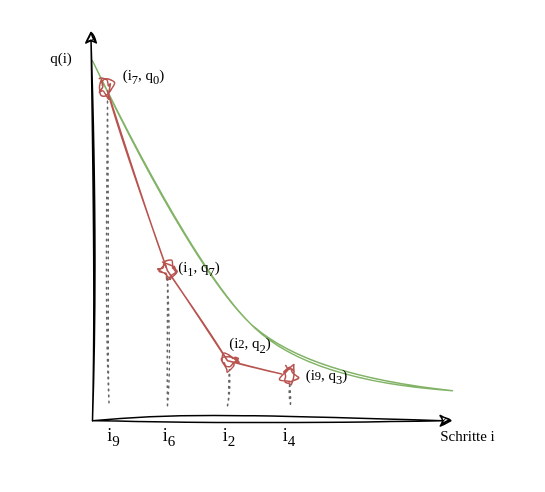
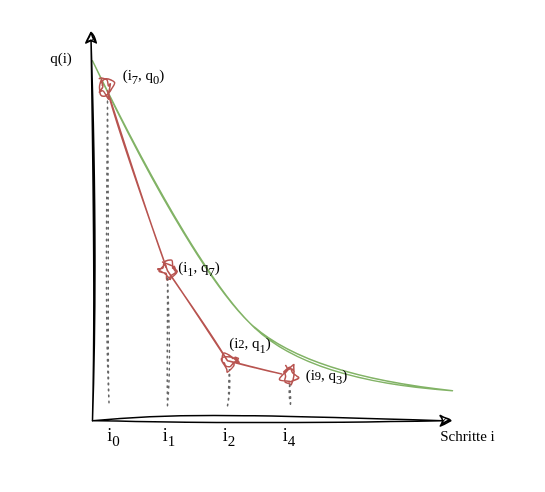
node "(i2, q2)": label "(i2, q2)" -> "(i2, q1)"
node "i9": label "i9" -> "i0"
node "i6": label "i6" -> "i1"
